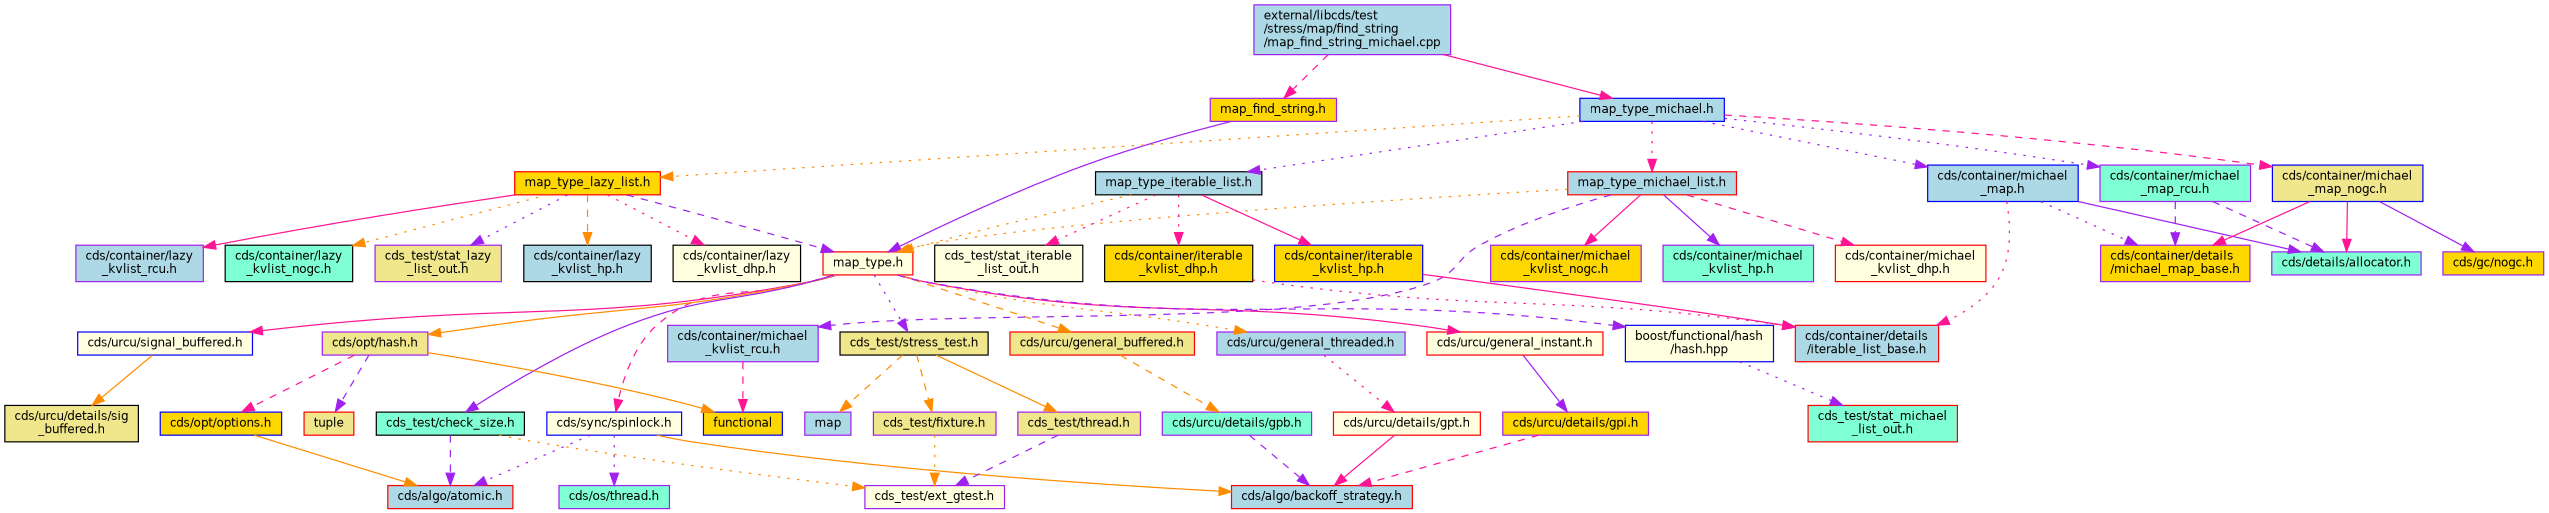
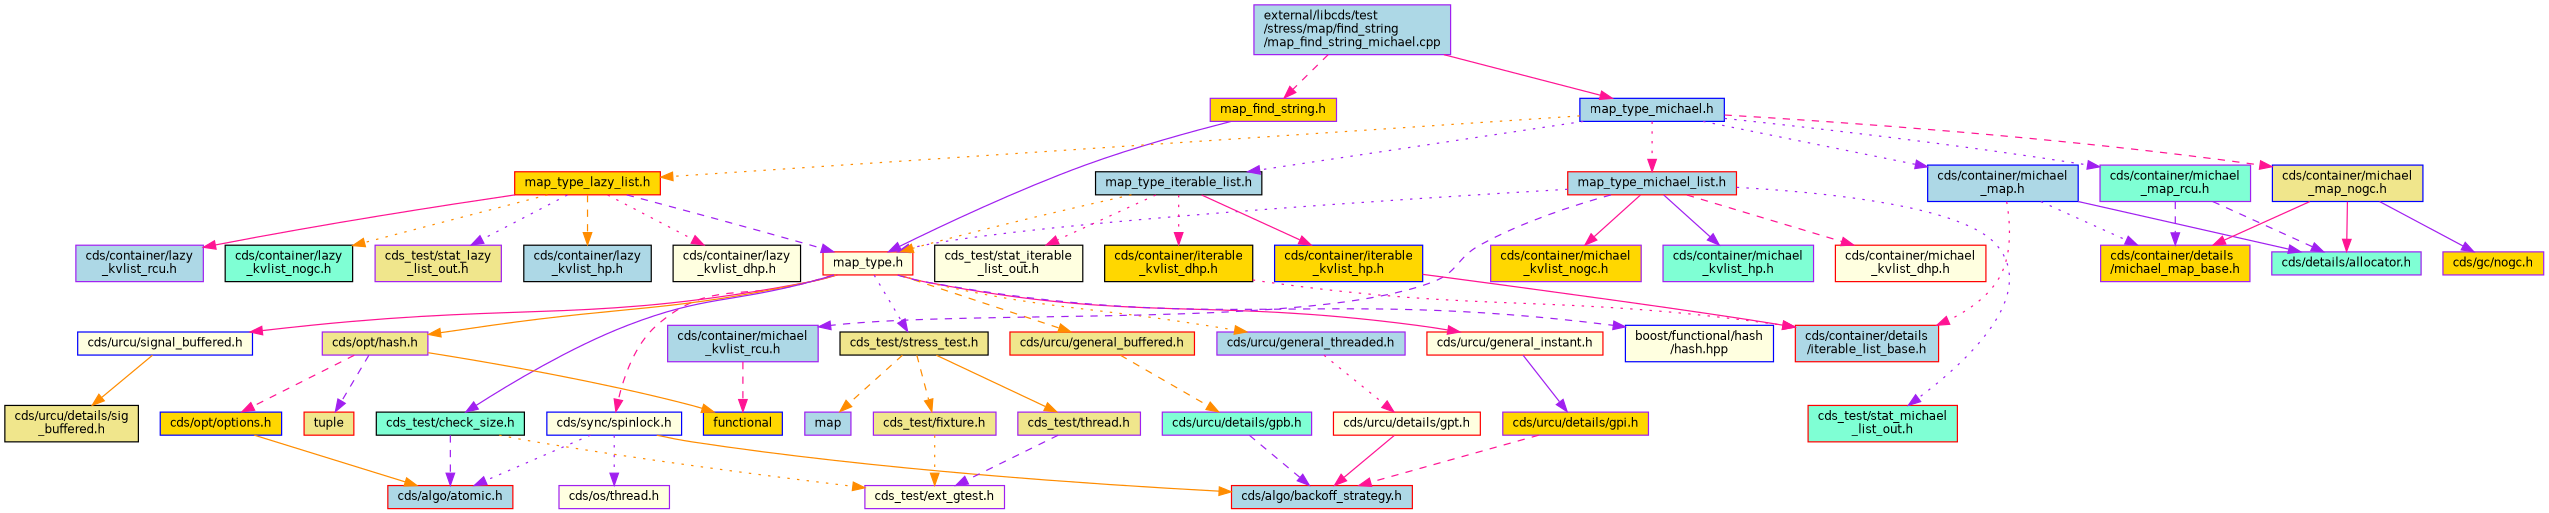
edge "map_type_michael_list.h" -> "map_type.h": color darkorange -> purple
edge "boost/functional/hash /hash.hpp" -> "cds_test/stat_michael _list_out.h": now "map_type_michael_list.h" -> "cds_test/stat_michael _list_out.h"
node "cds/os/thread.h": fillcolor aquamarine -> lightyellow
